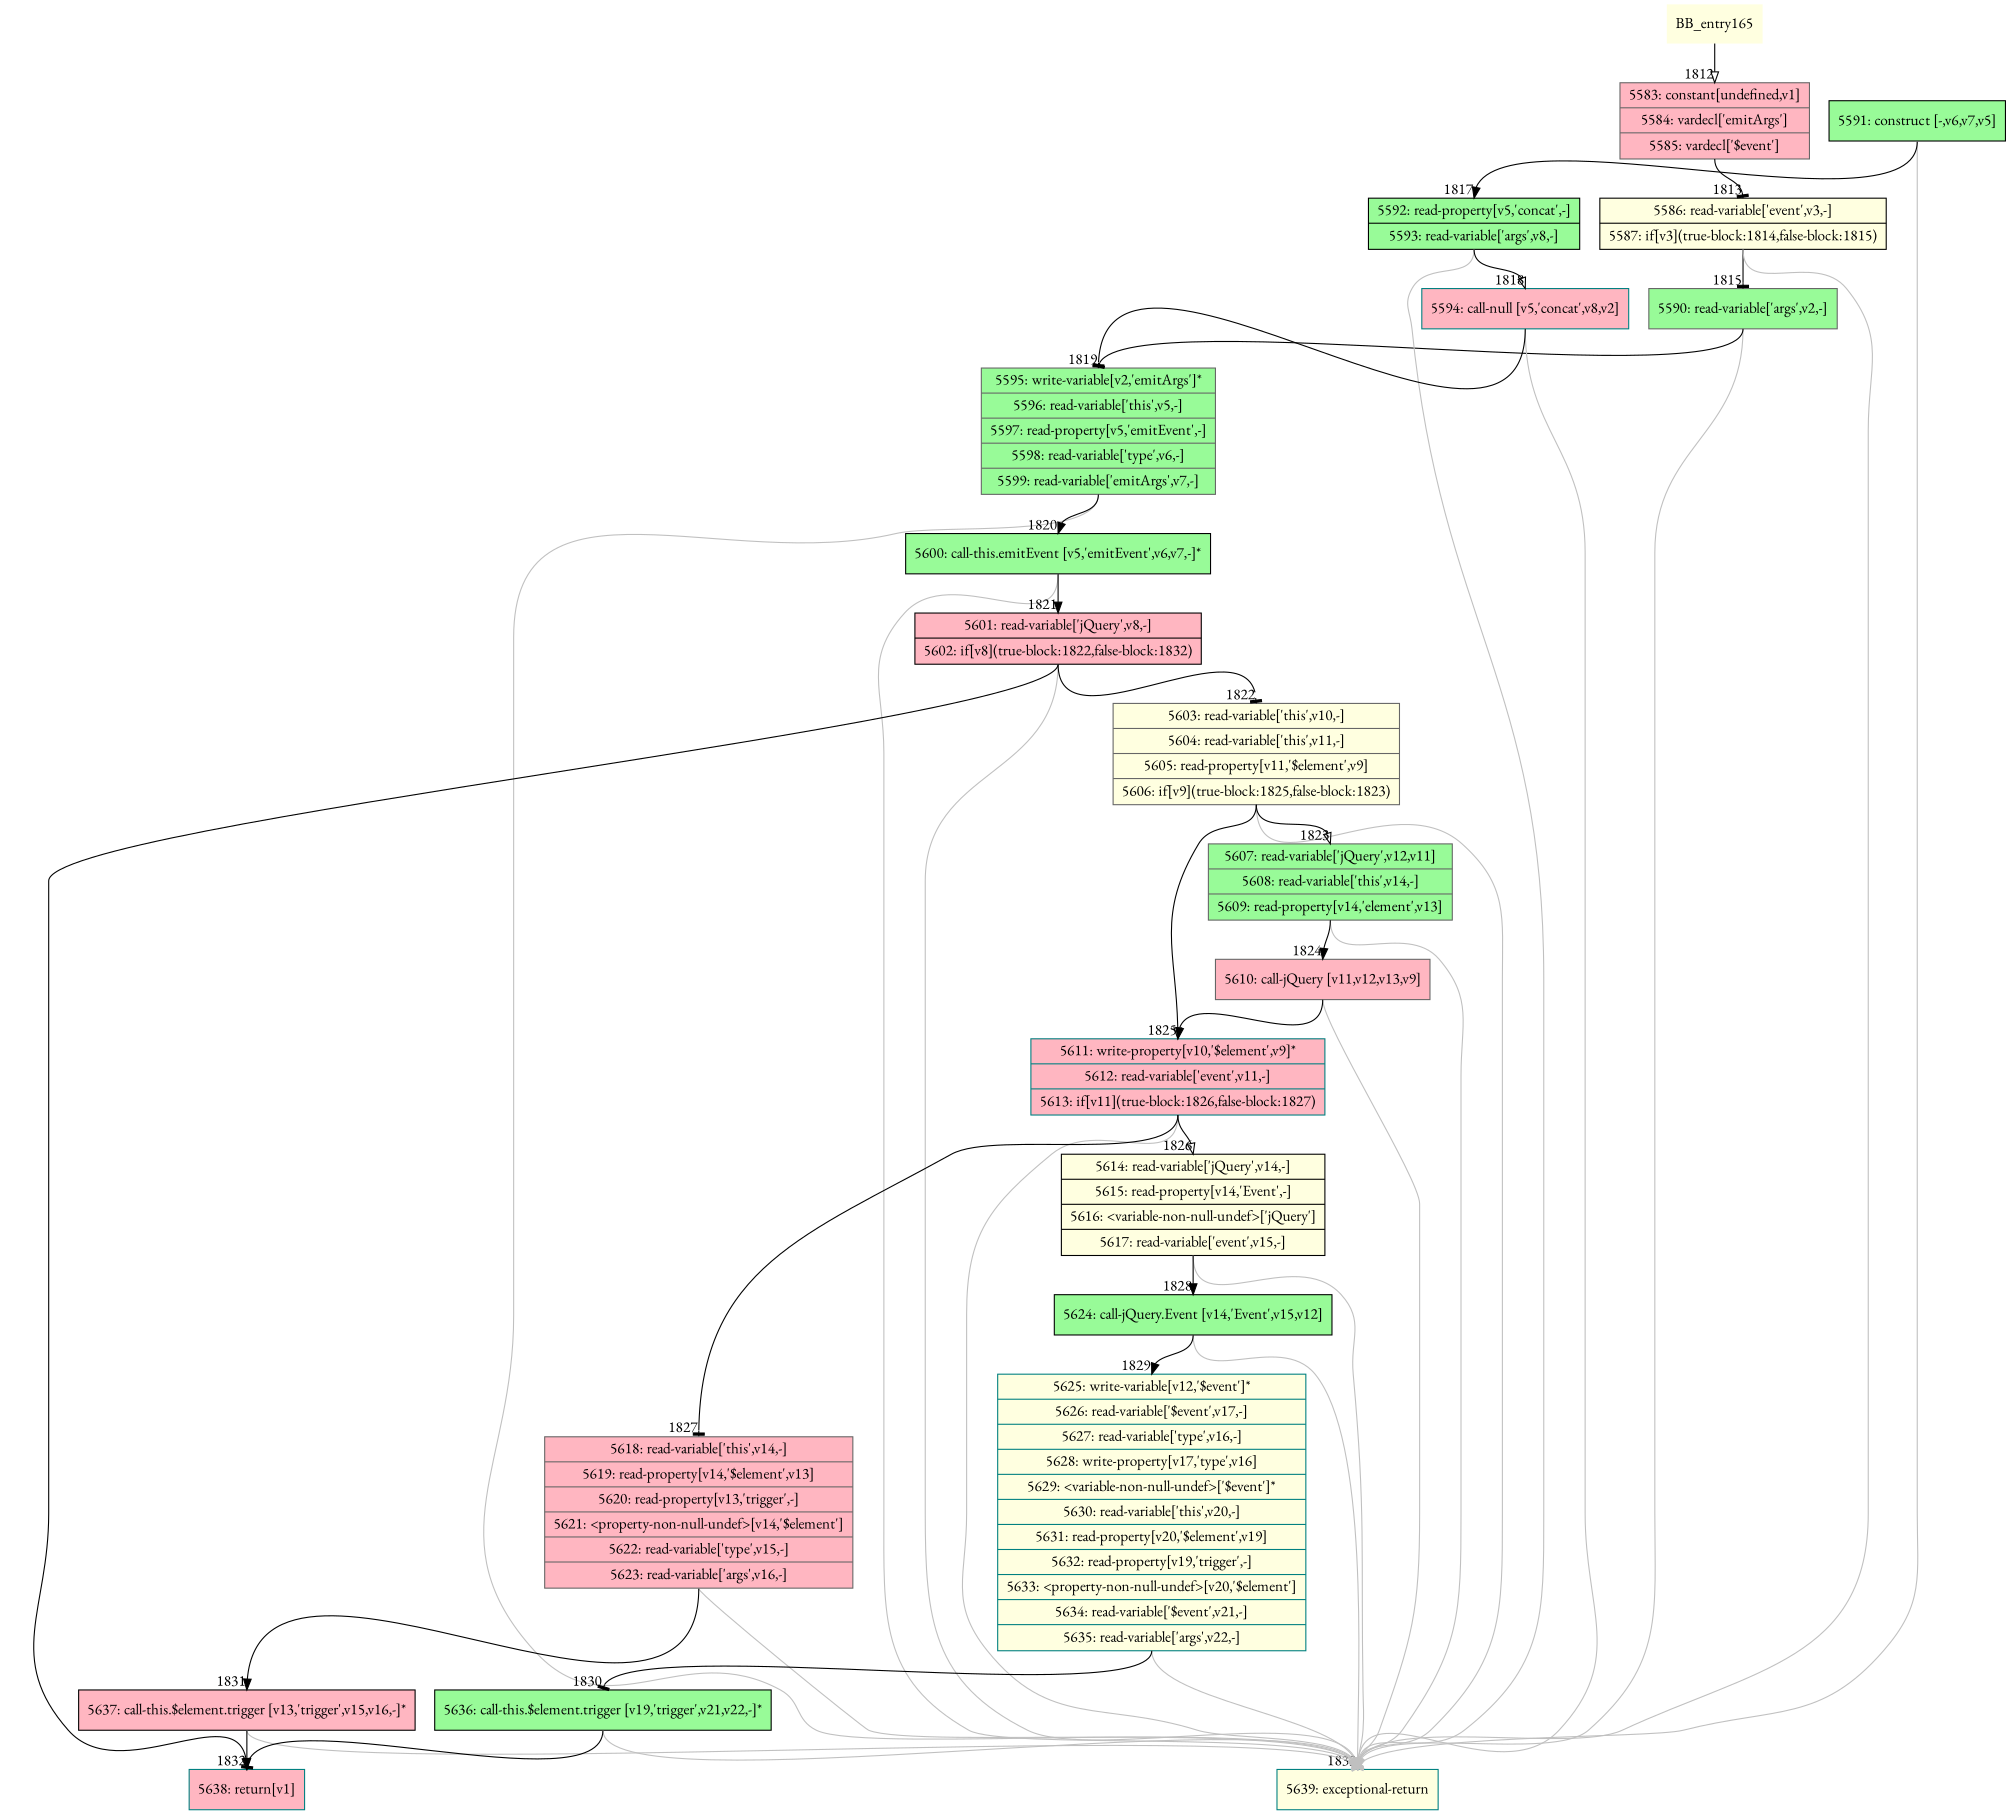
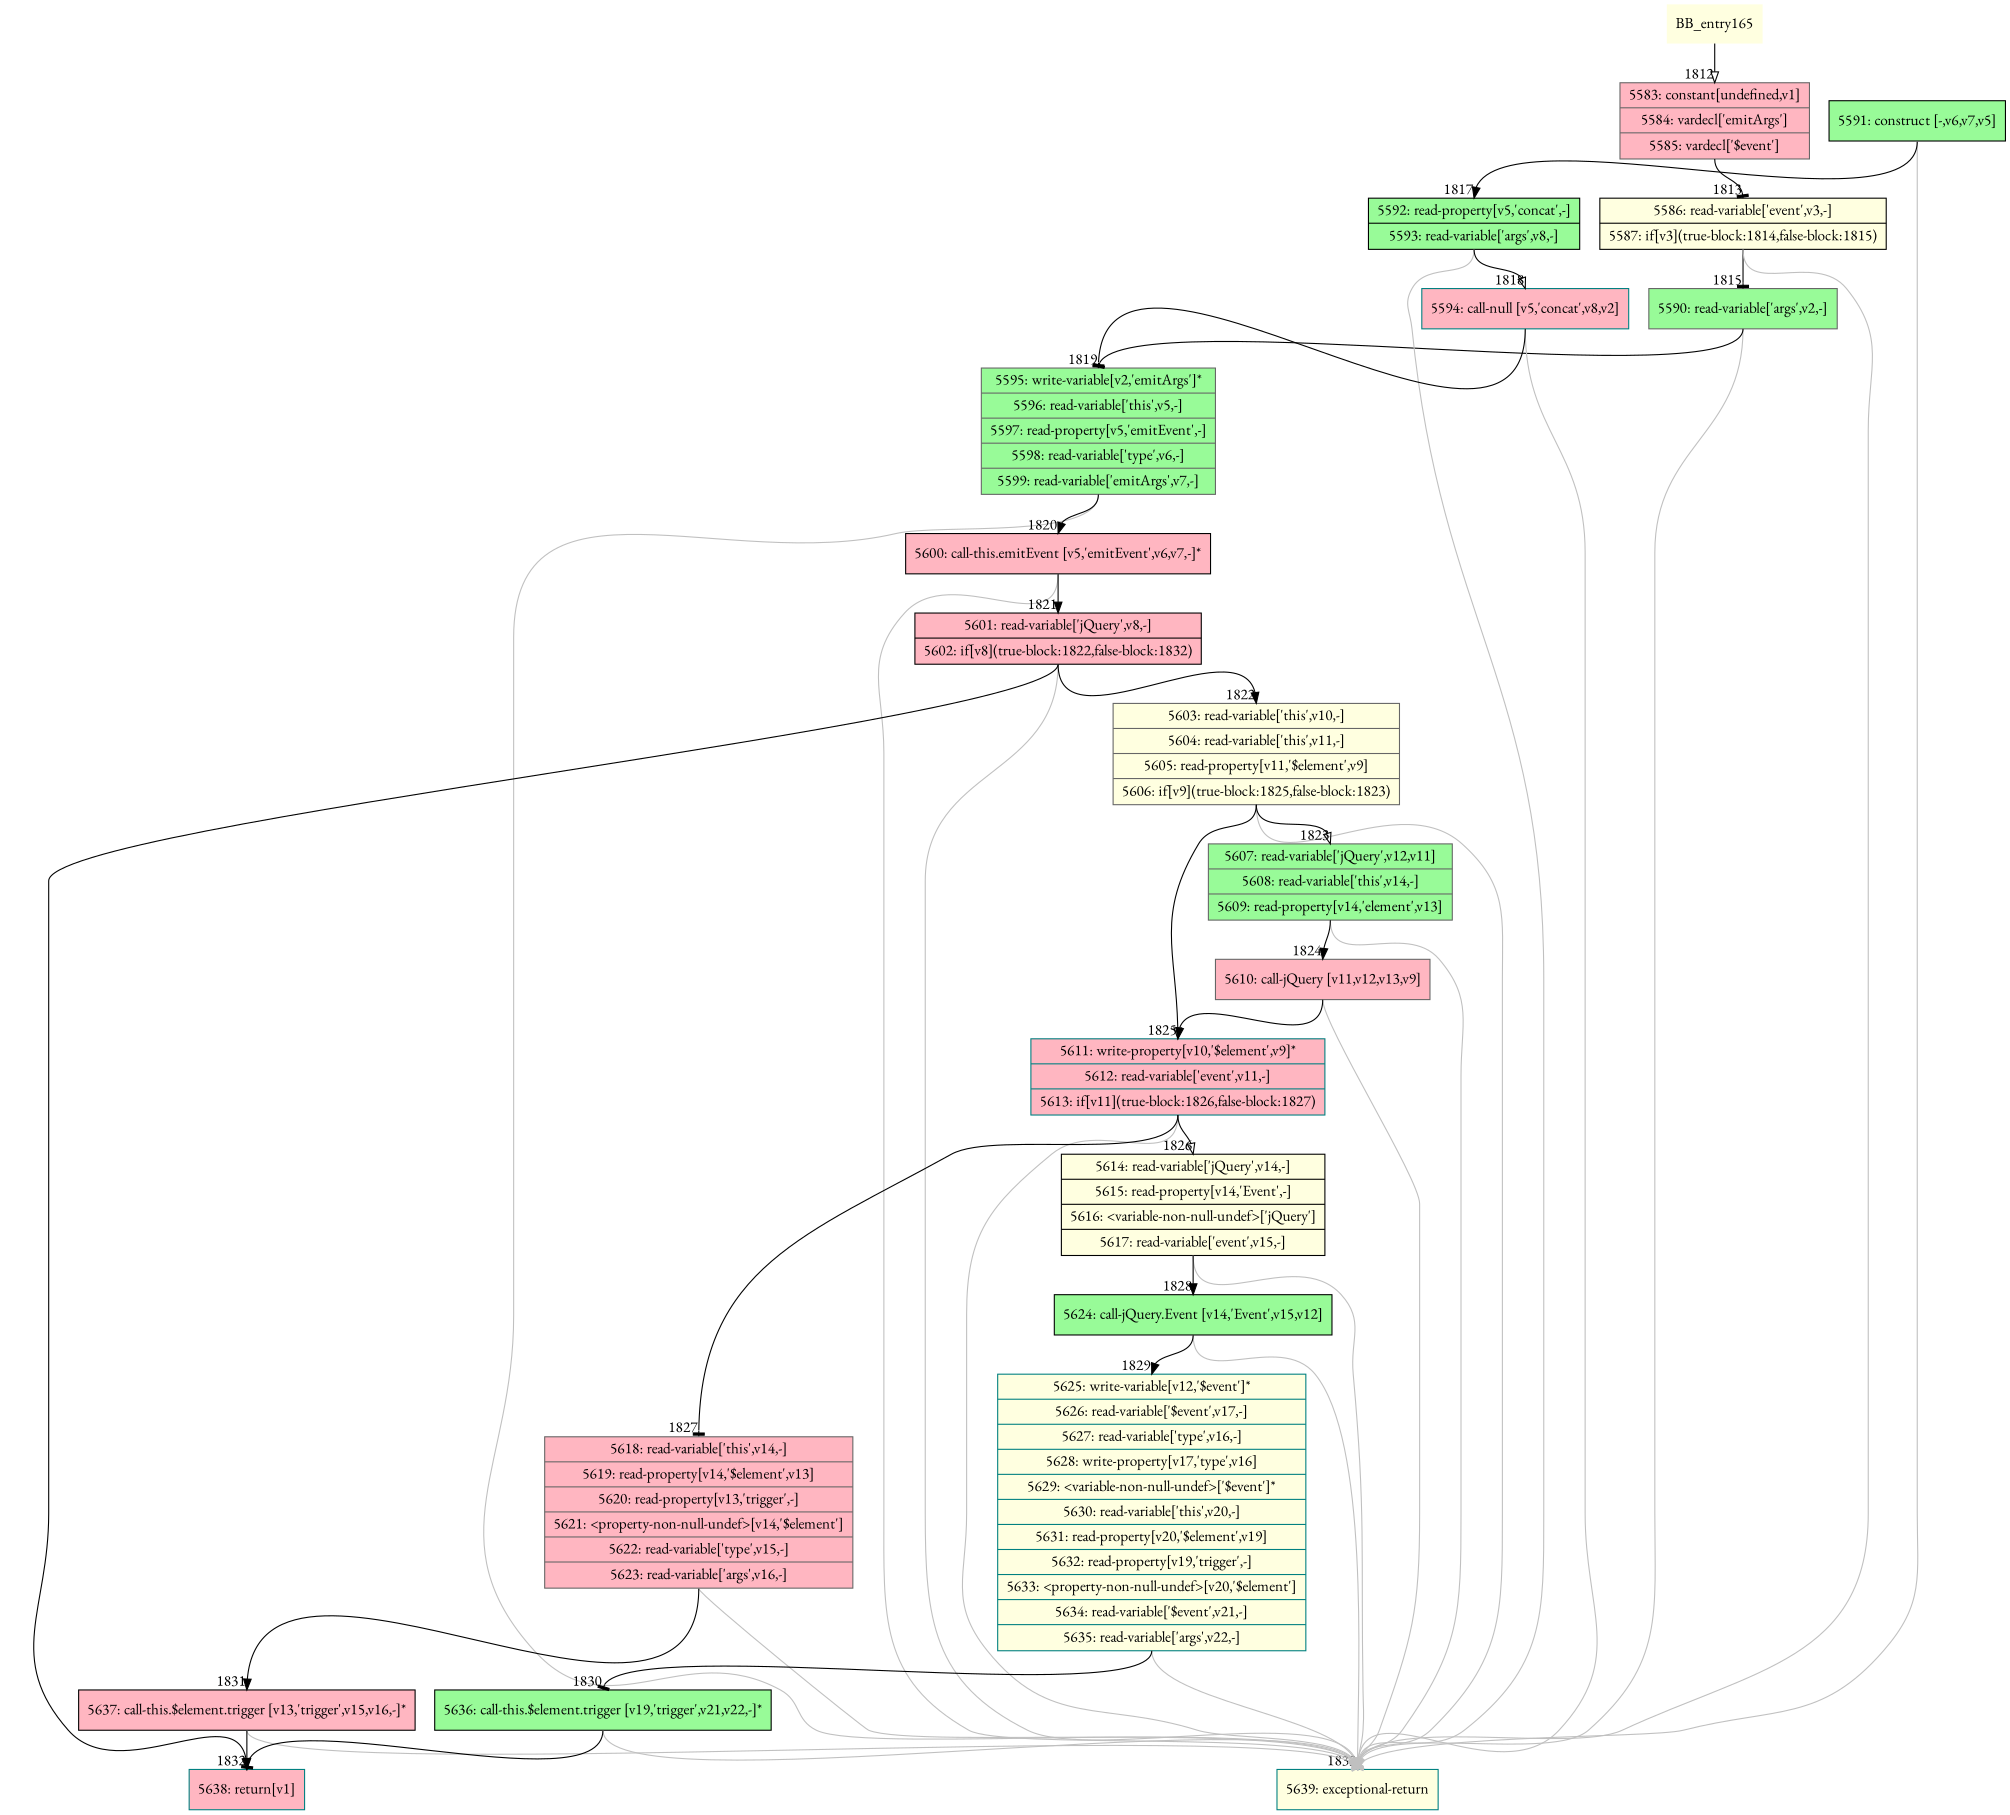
node "5600: call-this.emitEvent [v5,'emitEvent',v6,v7,-]*": fillcolor palegreen -> lightpink
edge "5601: read-variable['jQuery',v8,-]" -> "5603: read-variable['this',v10,-]": arrowhead tee -> normal
